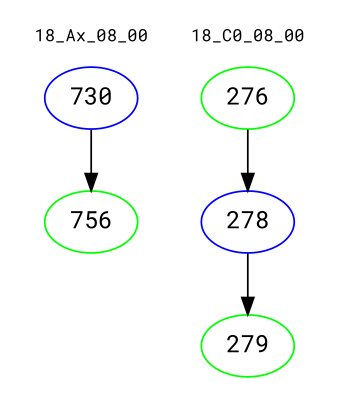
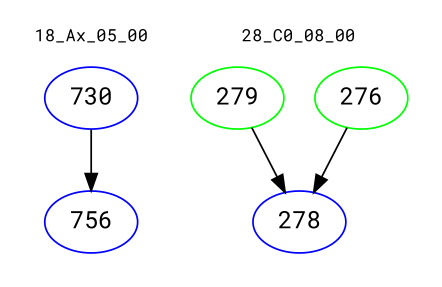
cluster "18_Ax_08_00": label "18_Ax_08_00" -> "18_Ax_05_00"
cluster "18_C0_08_00": label "18_C0_08_00" -> "28_C0_08_00"
node "756": color green -> blue
edge "278" -> "279": reversed
